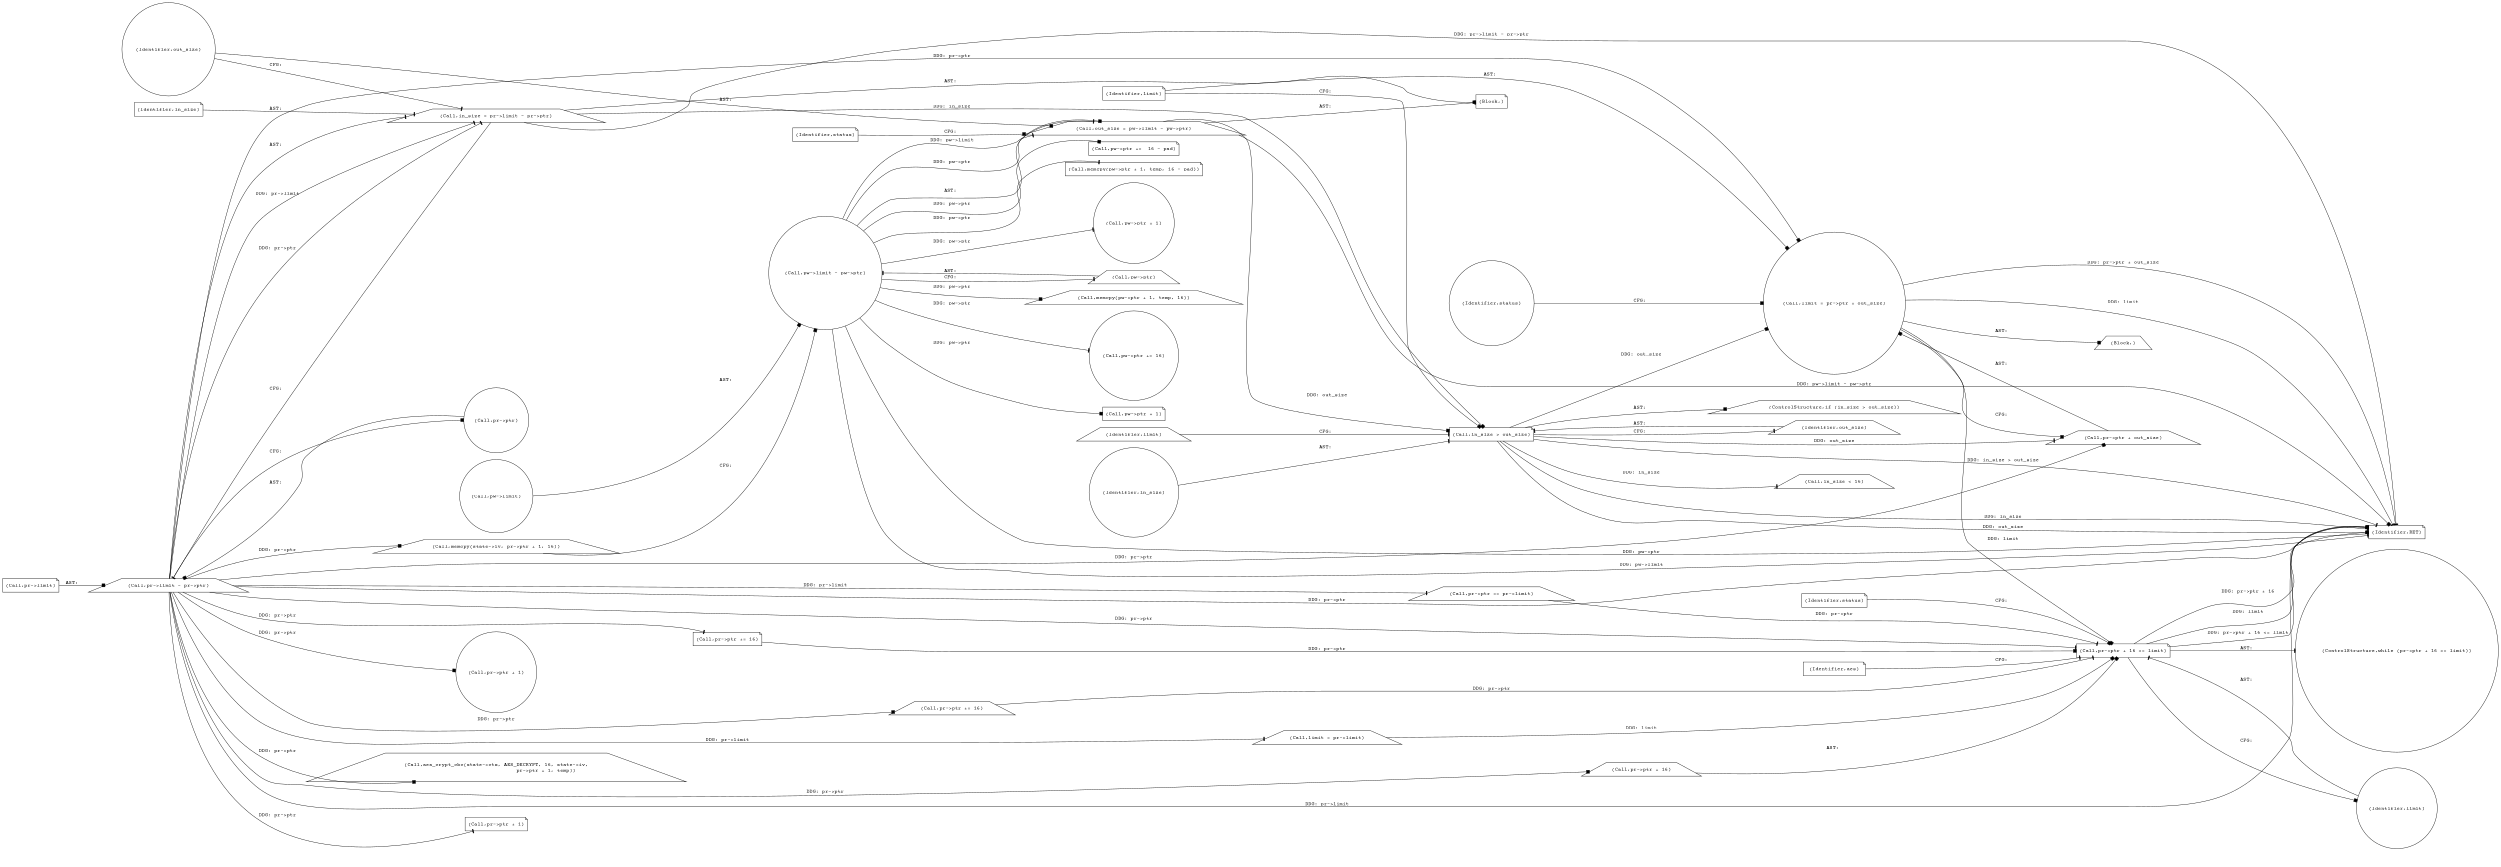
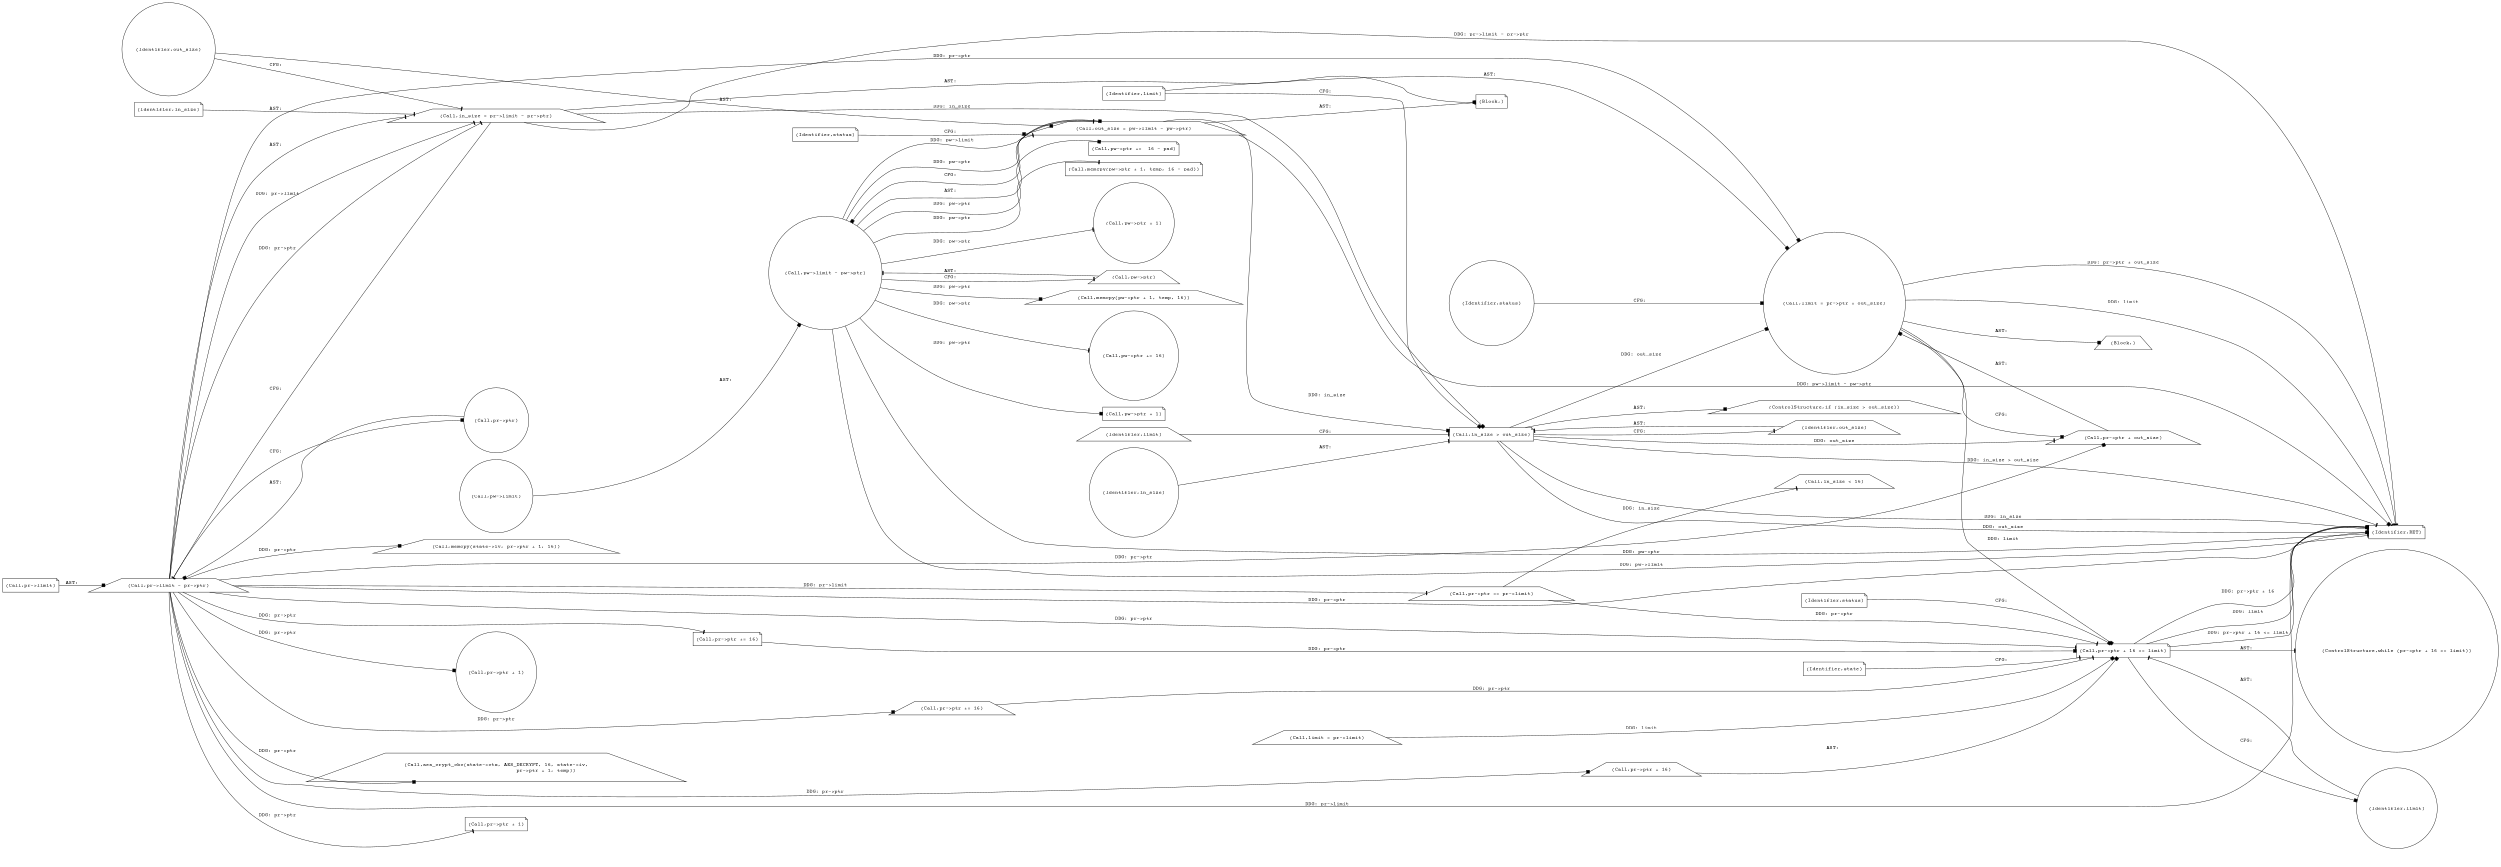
edge "(Call,out_size = pw->limit - pw->ptr)" -> "(Call,in_size > out_size)": label "DDG: out_size" -> "DDG: in_size"
edge "(Call,in_size > out_size)" -> "(Call,in_size < 16)": now "(Call,pr->ptr == pr->limit)" -> "(Call,in_size < 16)"
edge "(Call,memcpy(state->iv, pr->ptr + 1, 16))" -> "(Call,pw->limit - pw->ptr)": now "(Call,out_size = pw->limit - pw->ptr)" -> "(Call,pw->limit - pw->ptr)"
node "(Identifier,aes)": label "(Identifier,aes)" -> "(Identifier,state)"
edge "(Call,pr->limit - pr->ptr)" -> "(Call,limit = pr->limit)": removed, label "DDG: pr->limit"
